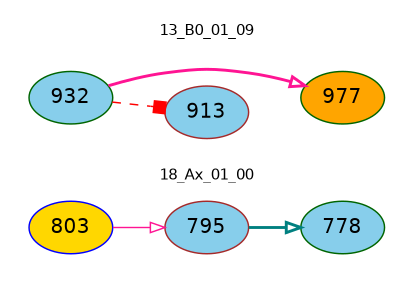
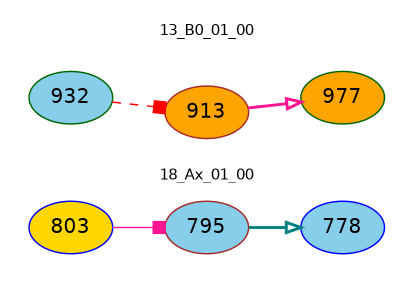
cluster "13_B0_01_09": label "13_B0_01_09" -> "13_B0_01_00"
edge "932" -> "977": now "913" -> "977"
node "913": fillcolor skyblue -> orange
edge "803" -> "795": arrowhead onormal -> box
node "778": color darkgreen -> blue
